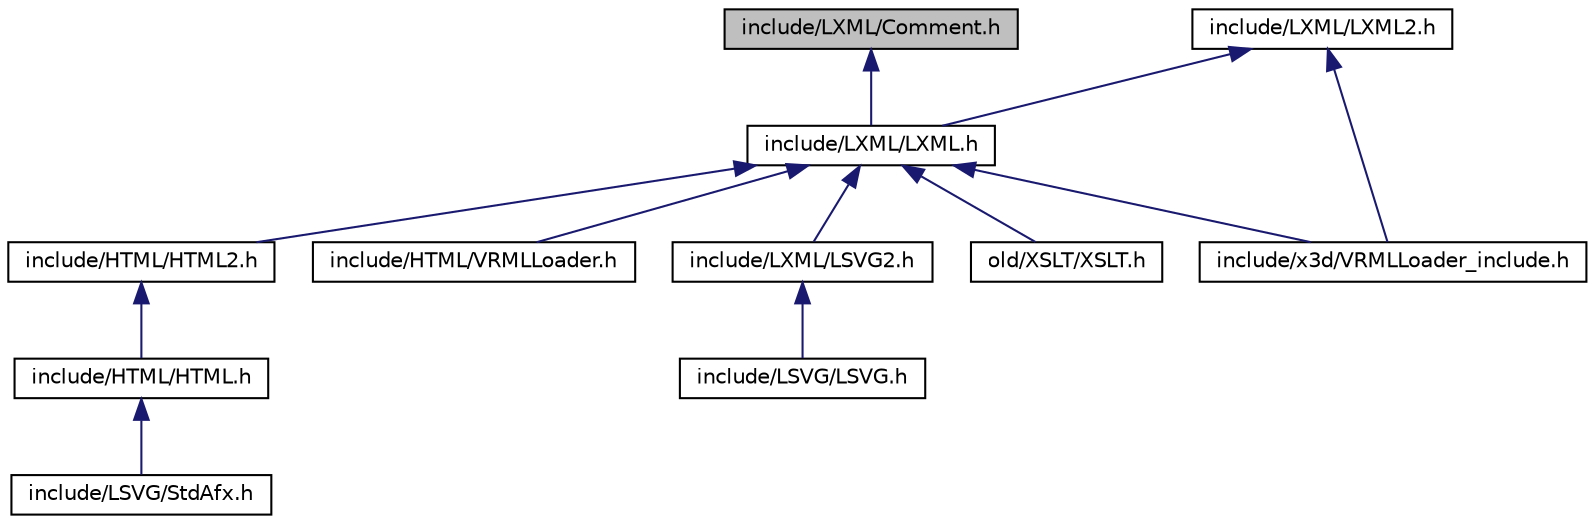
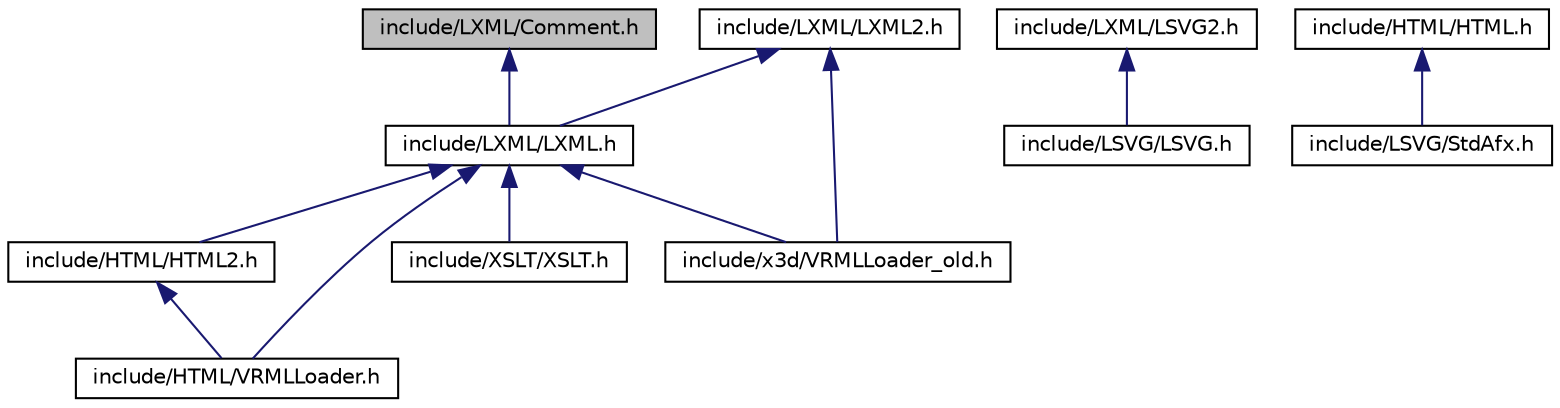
edge "include/LXML/LSVG2.h" -> "include/LXML/LXML.h": removed
node "old/XSLT/XSLT.h": label "old/XSLT/XSLT.h" -> "include/XSLT/XSLT.h"
node "include/x3d/VRMLLoader_include.h": label "include/x3d/VRMLLoader_include.h" -> "include/x3d/VRMLLoader_old.h"
edge "include/HTML/HTML.h" -> "include/HTML/HTML2.h": now "include/HTML/VRMLLoader.h" -> "include/HTML/HTML2.h"
